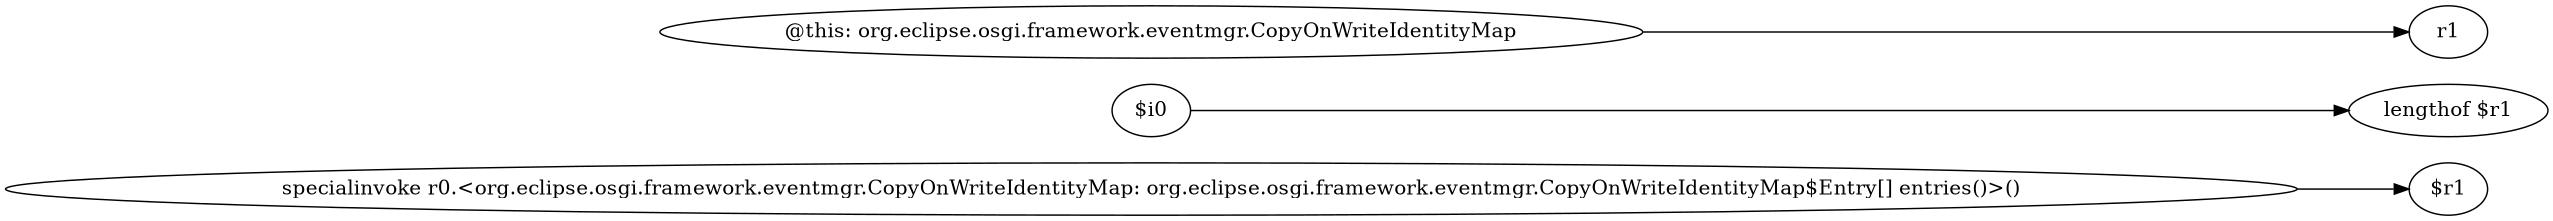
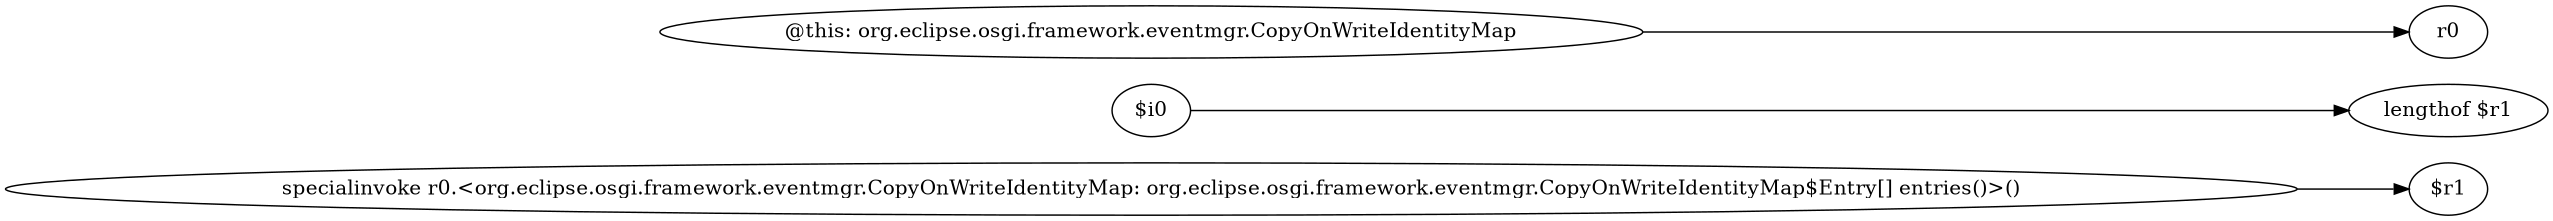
node "r1": label "r1" -> "r0"
